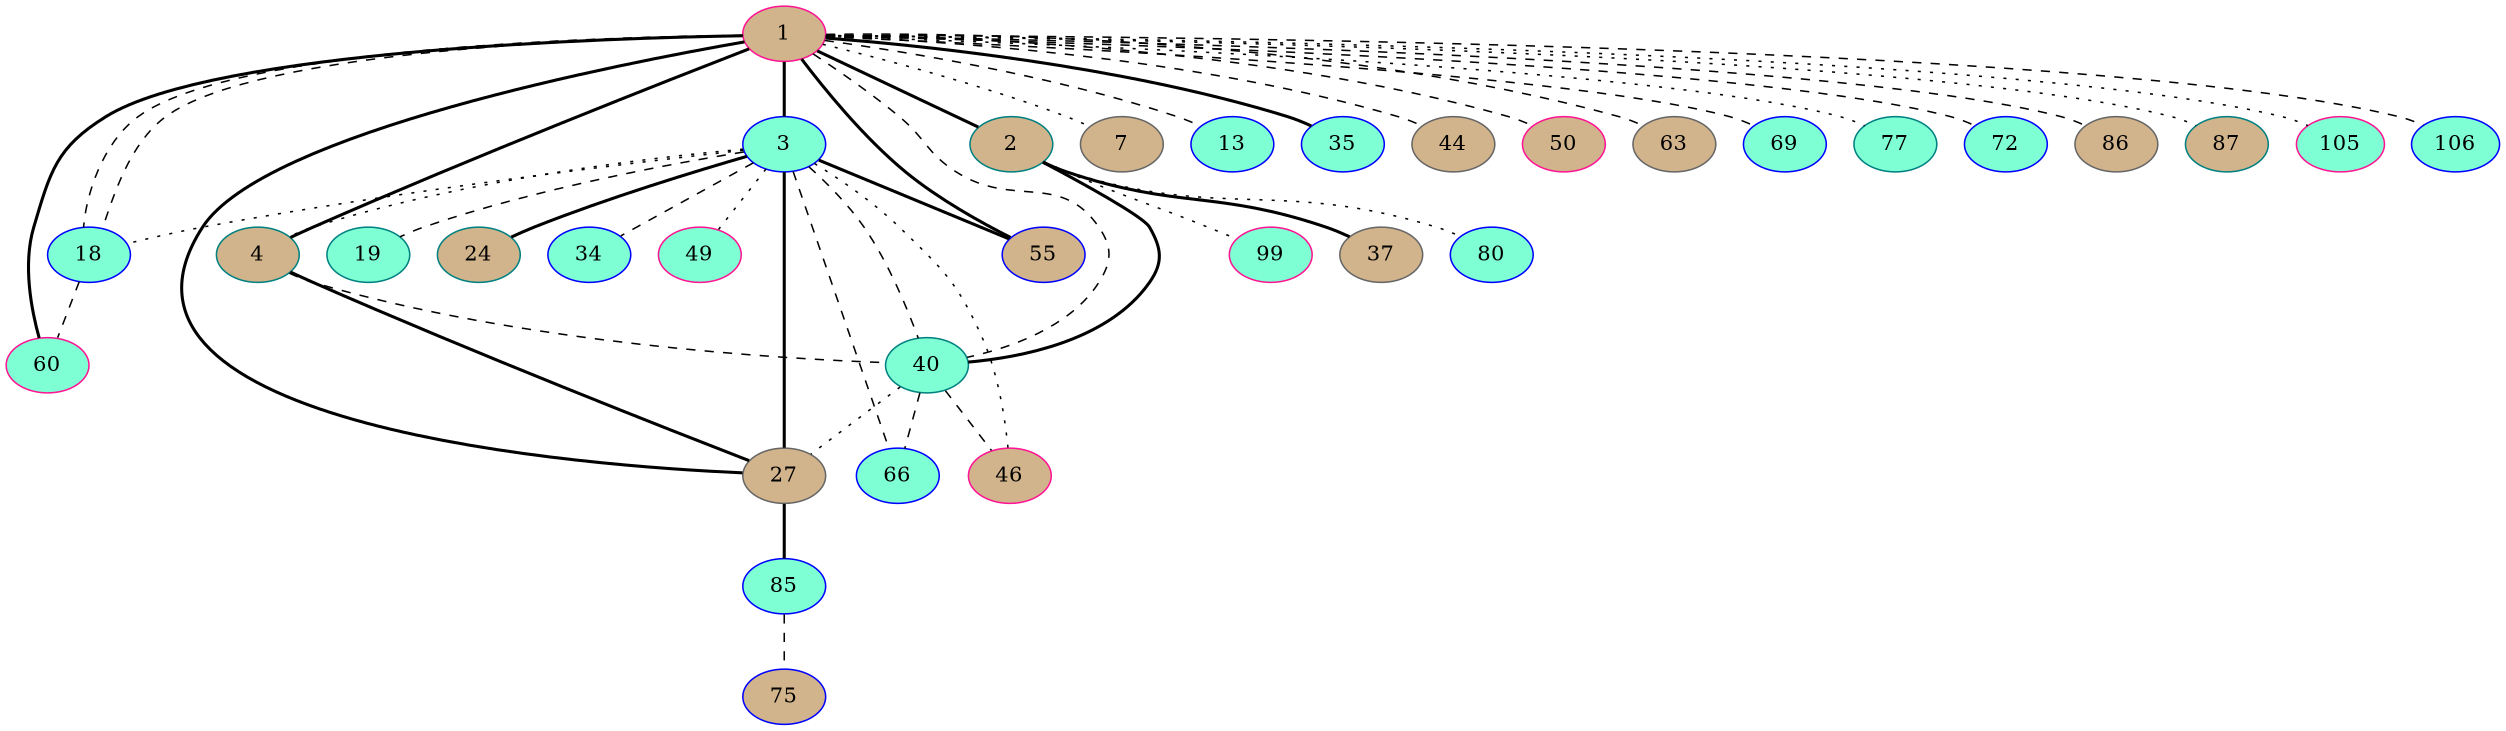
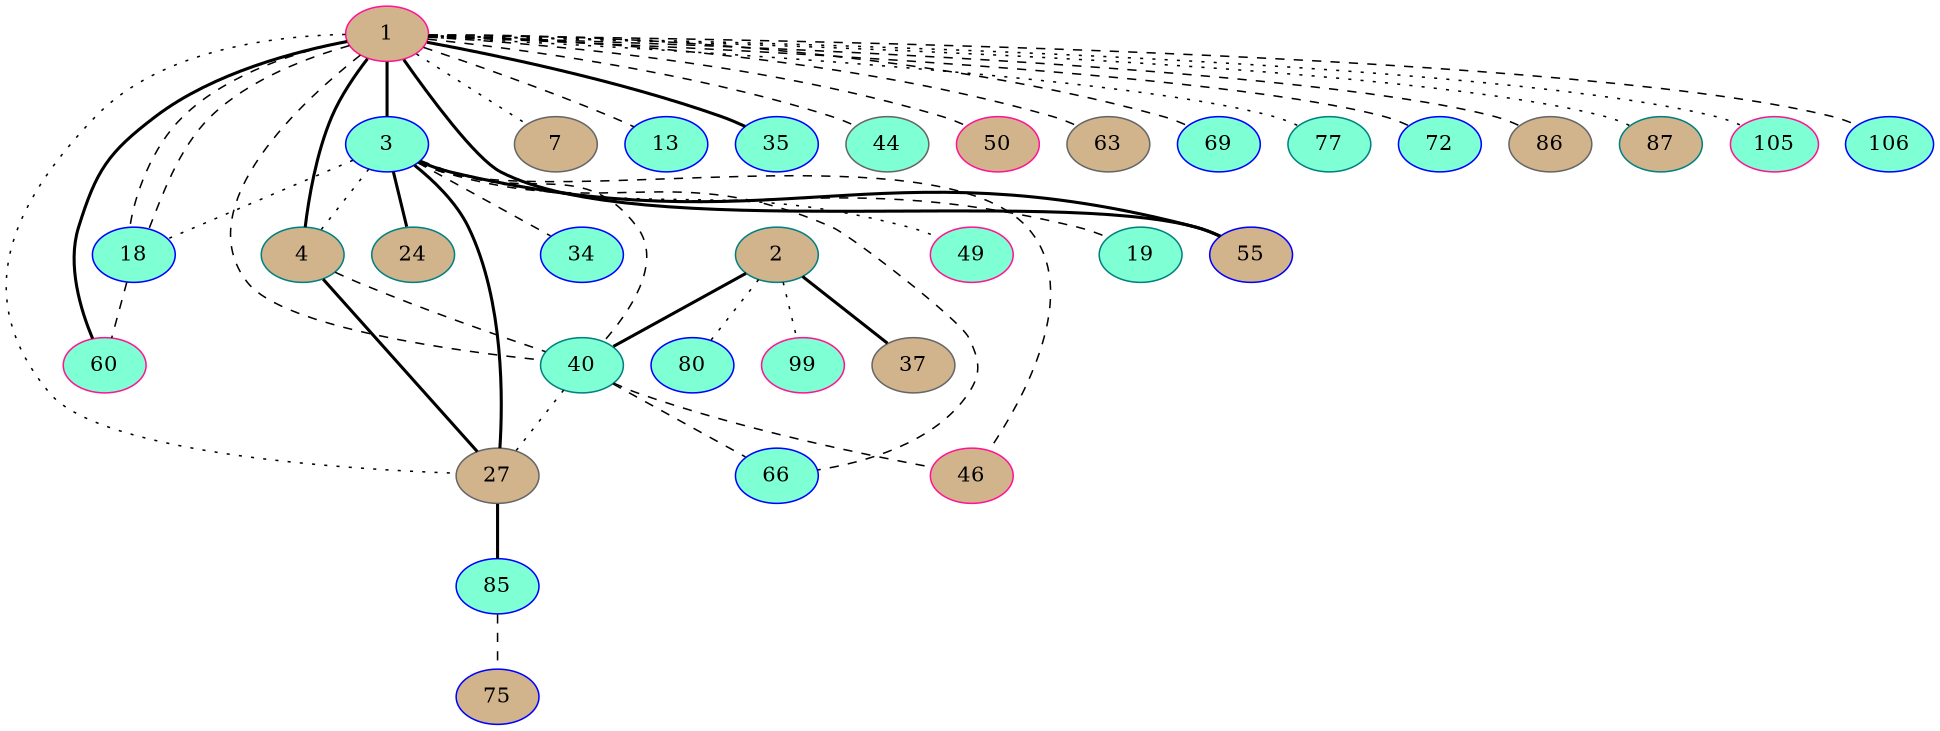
edge "1" -- "2": removed
node "44": fillcolor tan -> aquamarine
edge "1" -- "27": style bold -> dotted
edge "3" -- "46": style dotted -> dashed
